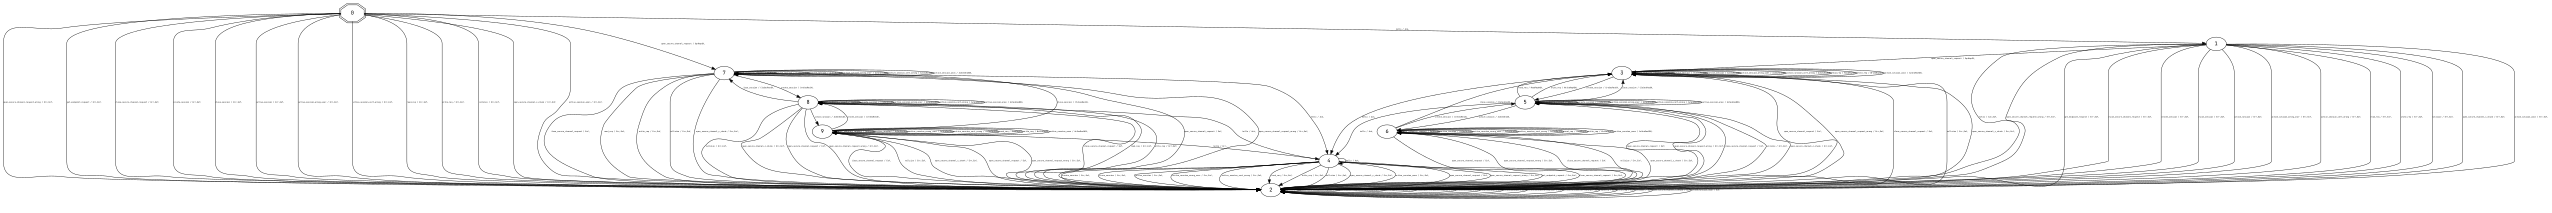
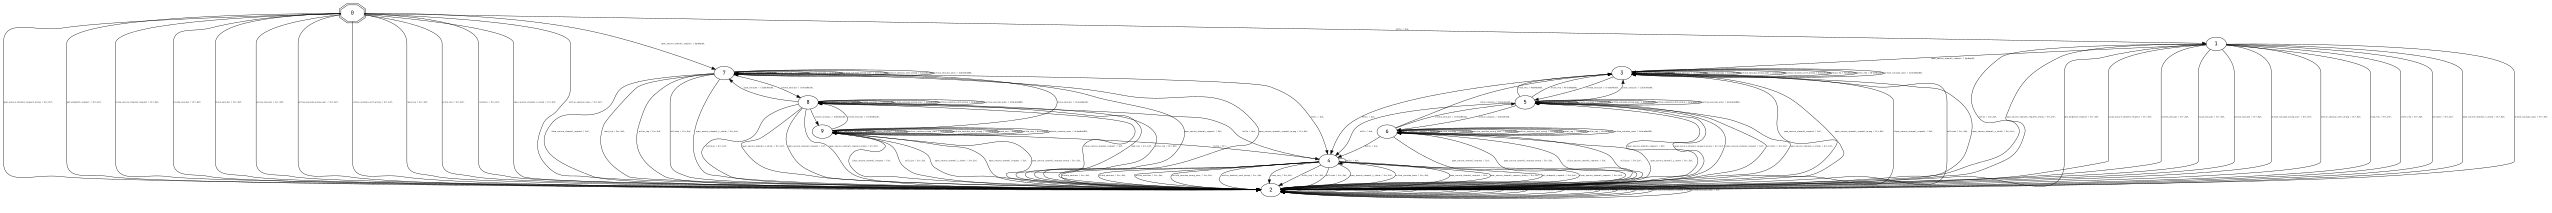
edge "6" -> "4": added, label "hello / Ack,"
